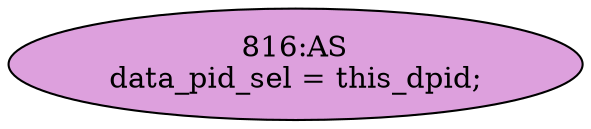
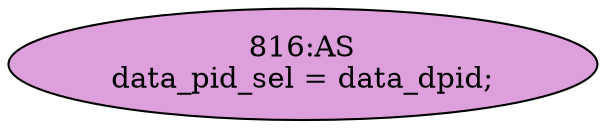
node "816:AS data_pid_sel = this_dpid;": label "816:AS data_pid_sel = this_dpid;" -> "816:AS data_pid_sel = data_dpid;"
